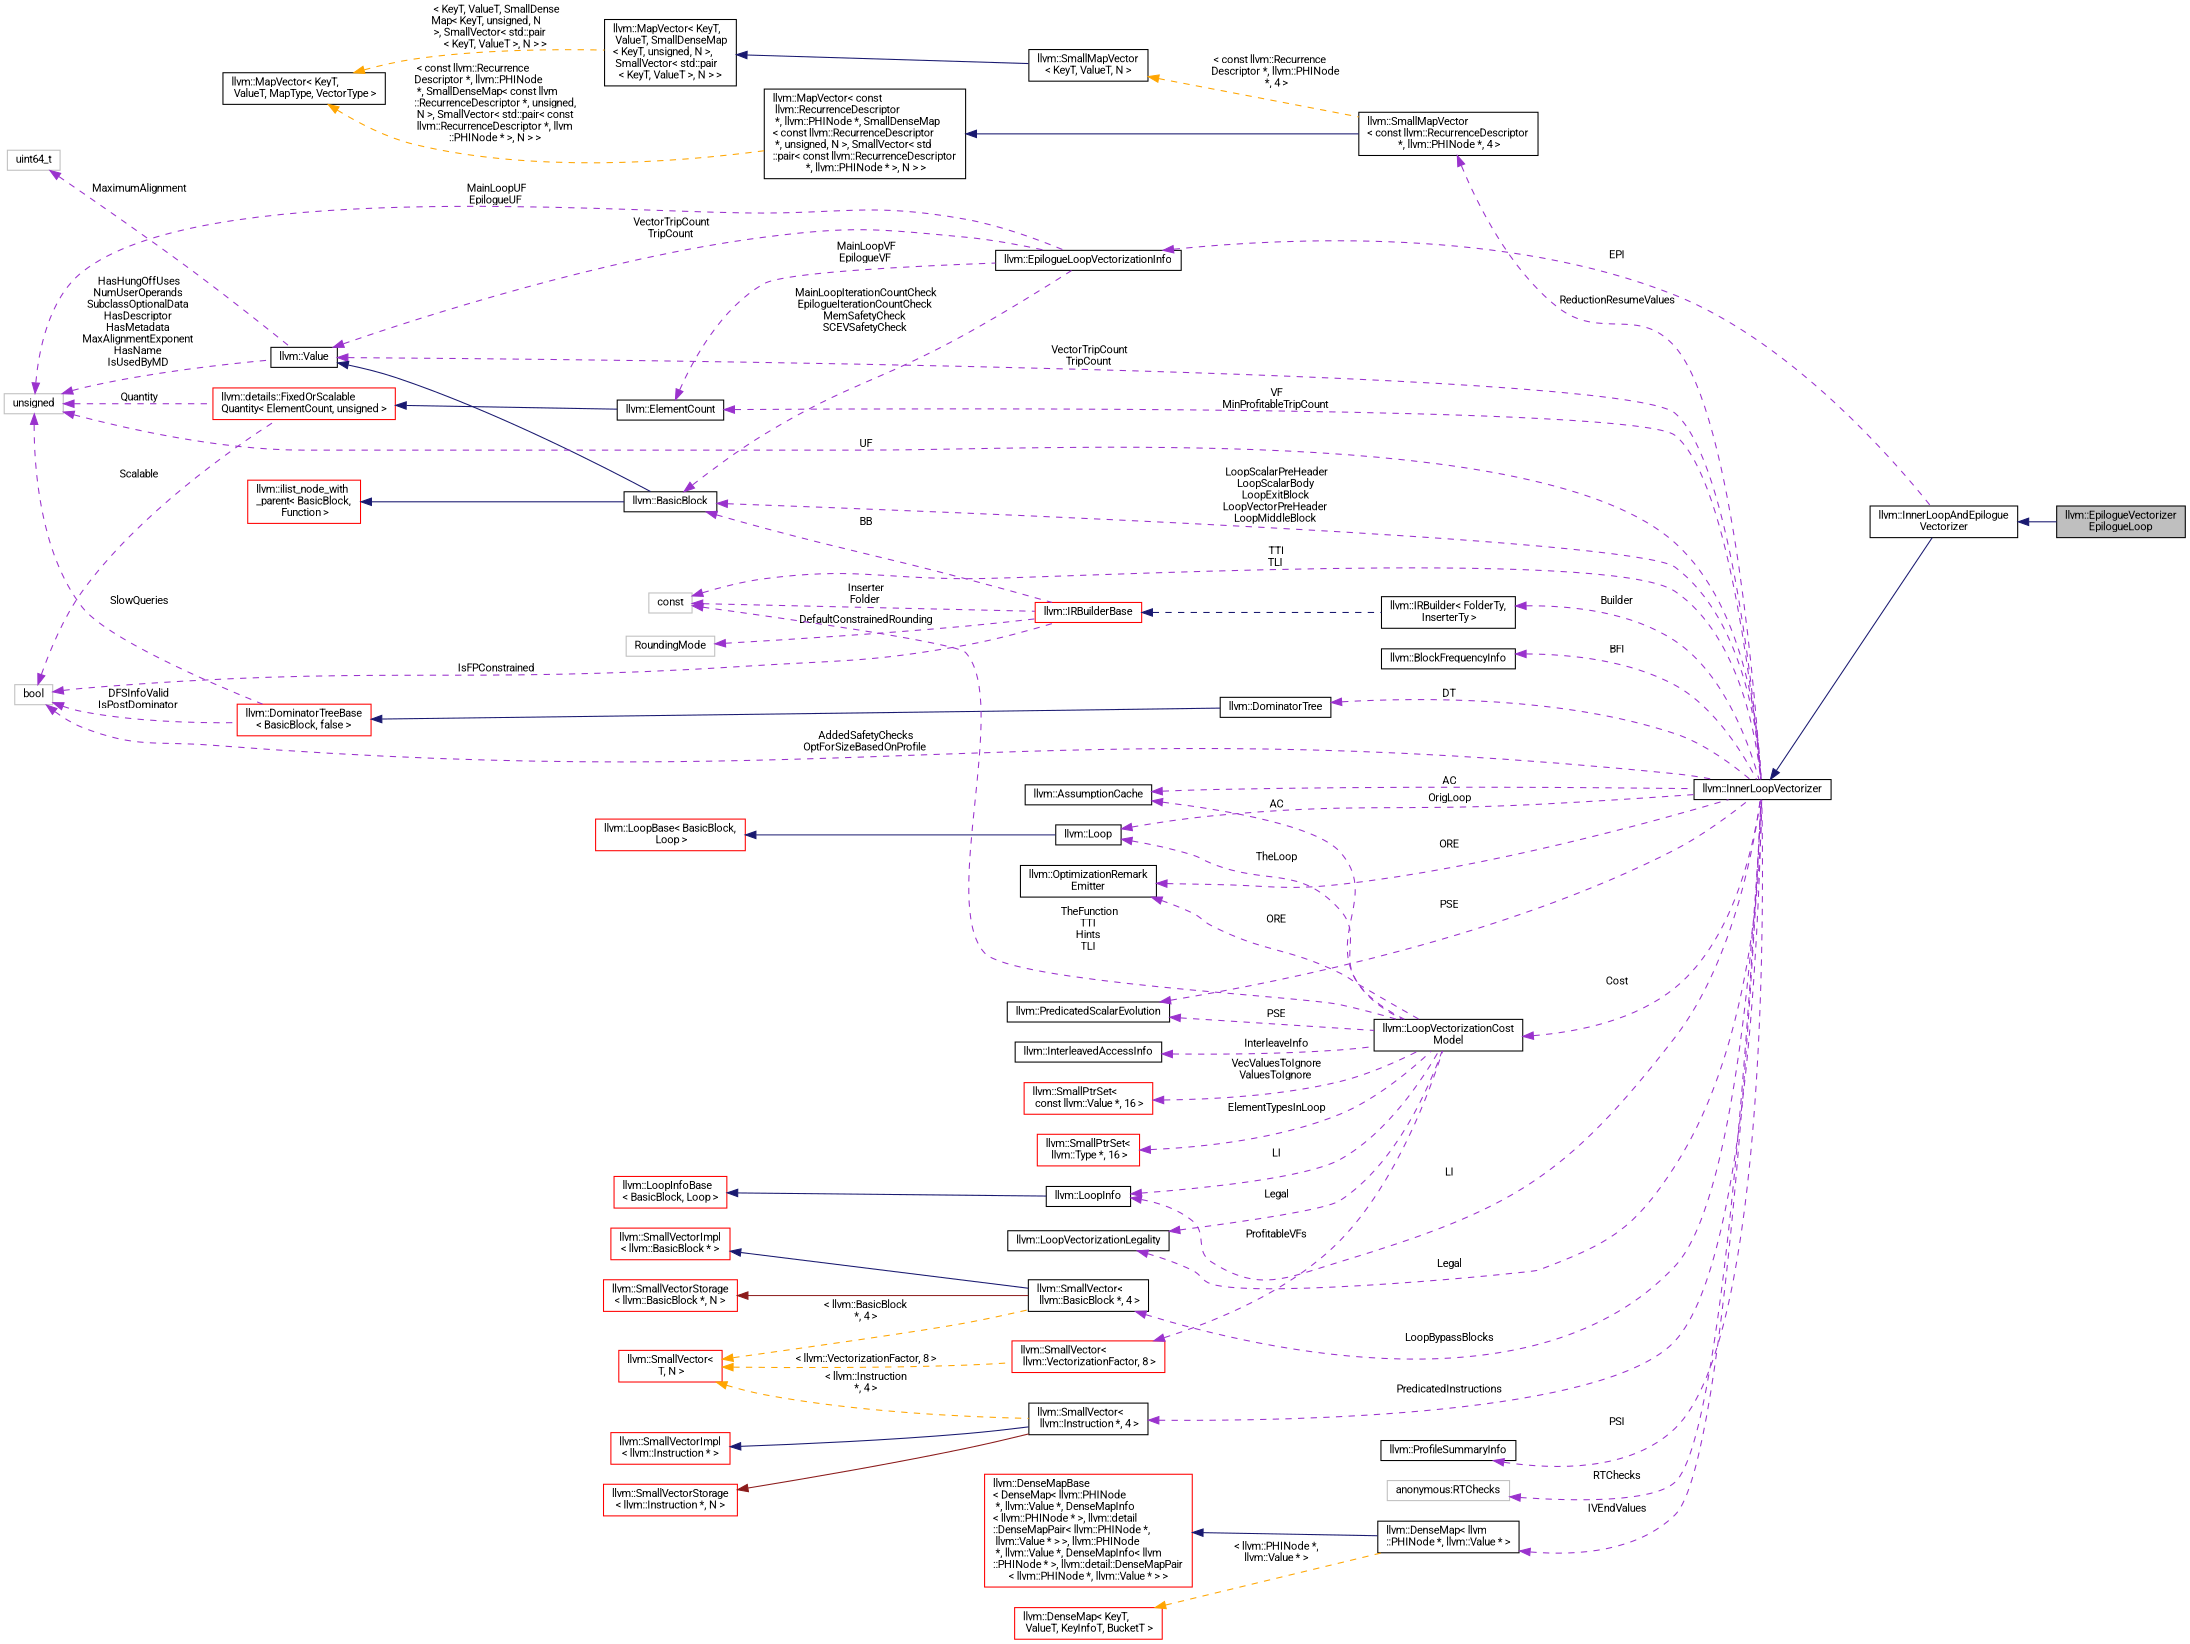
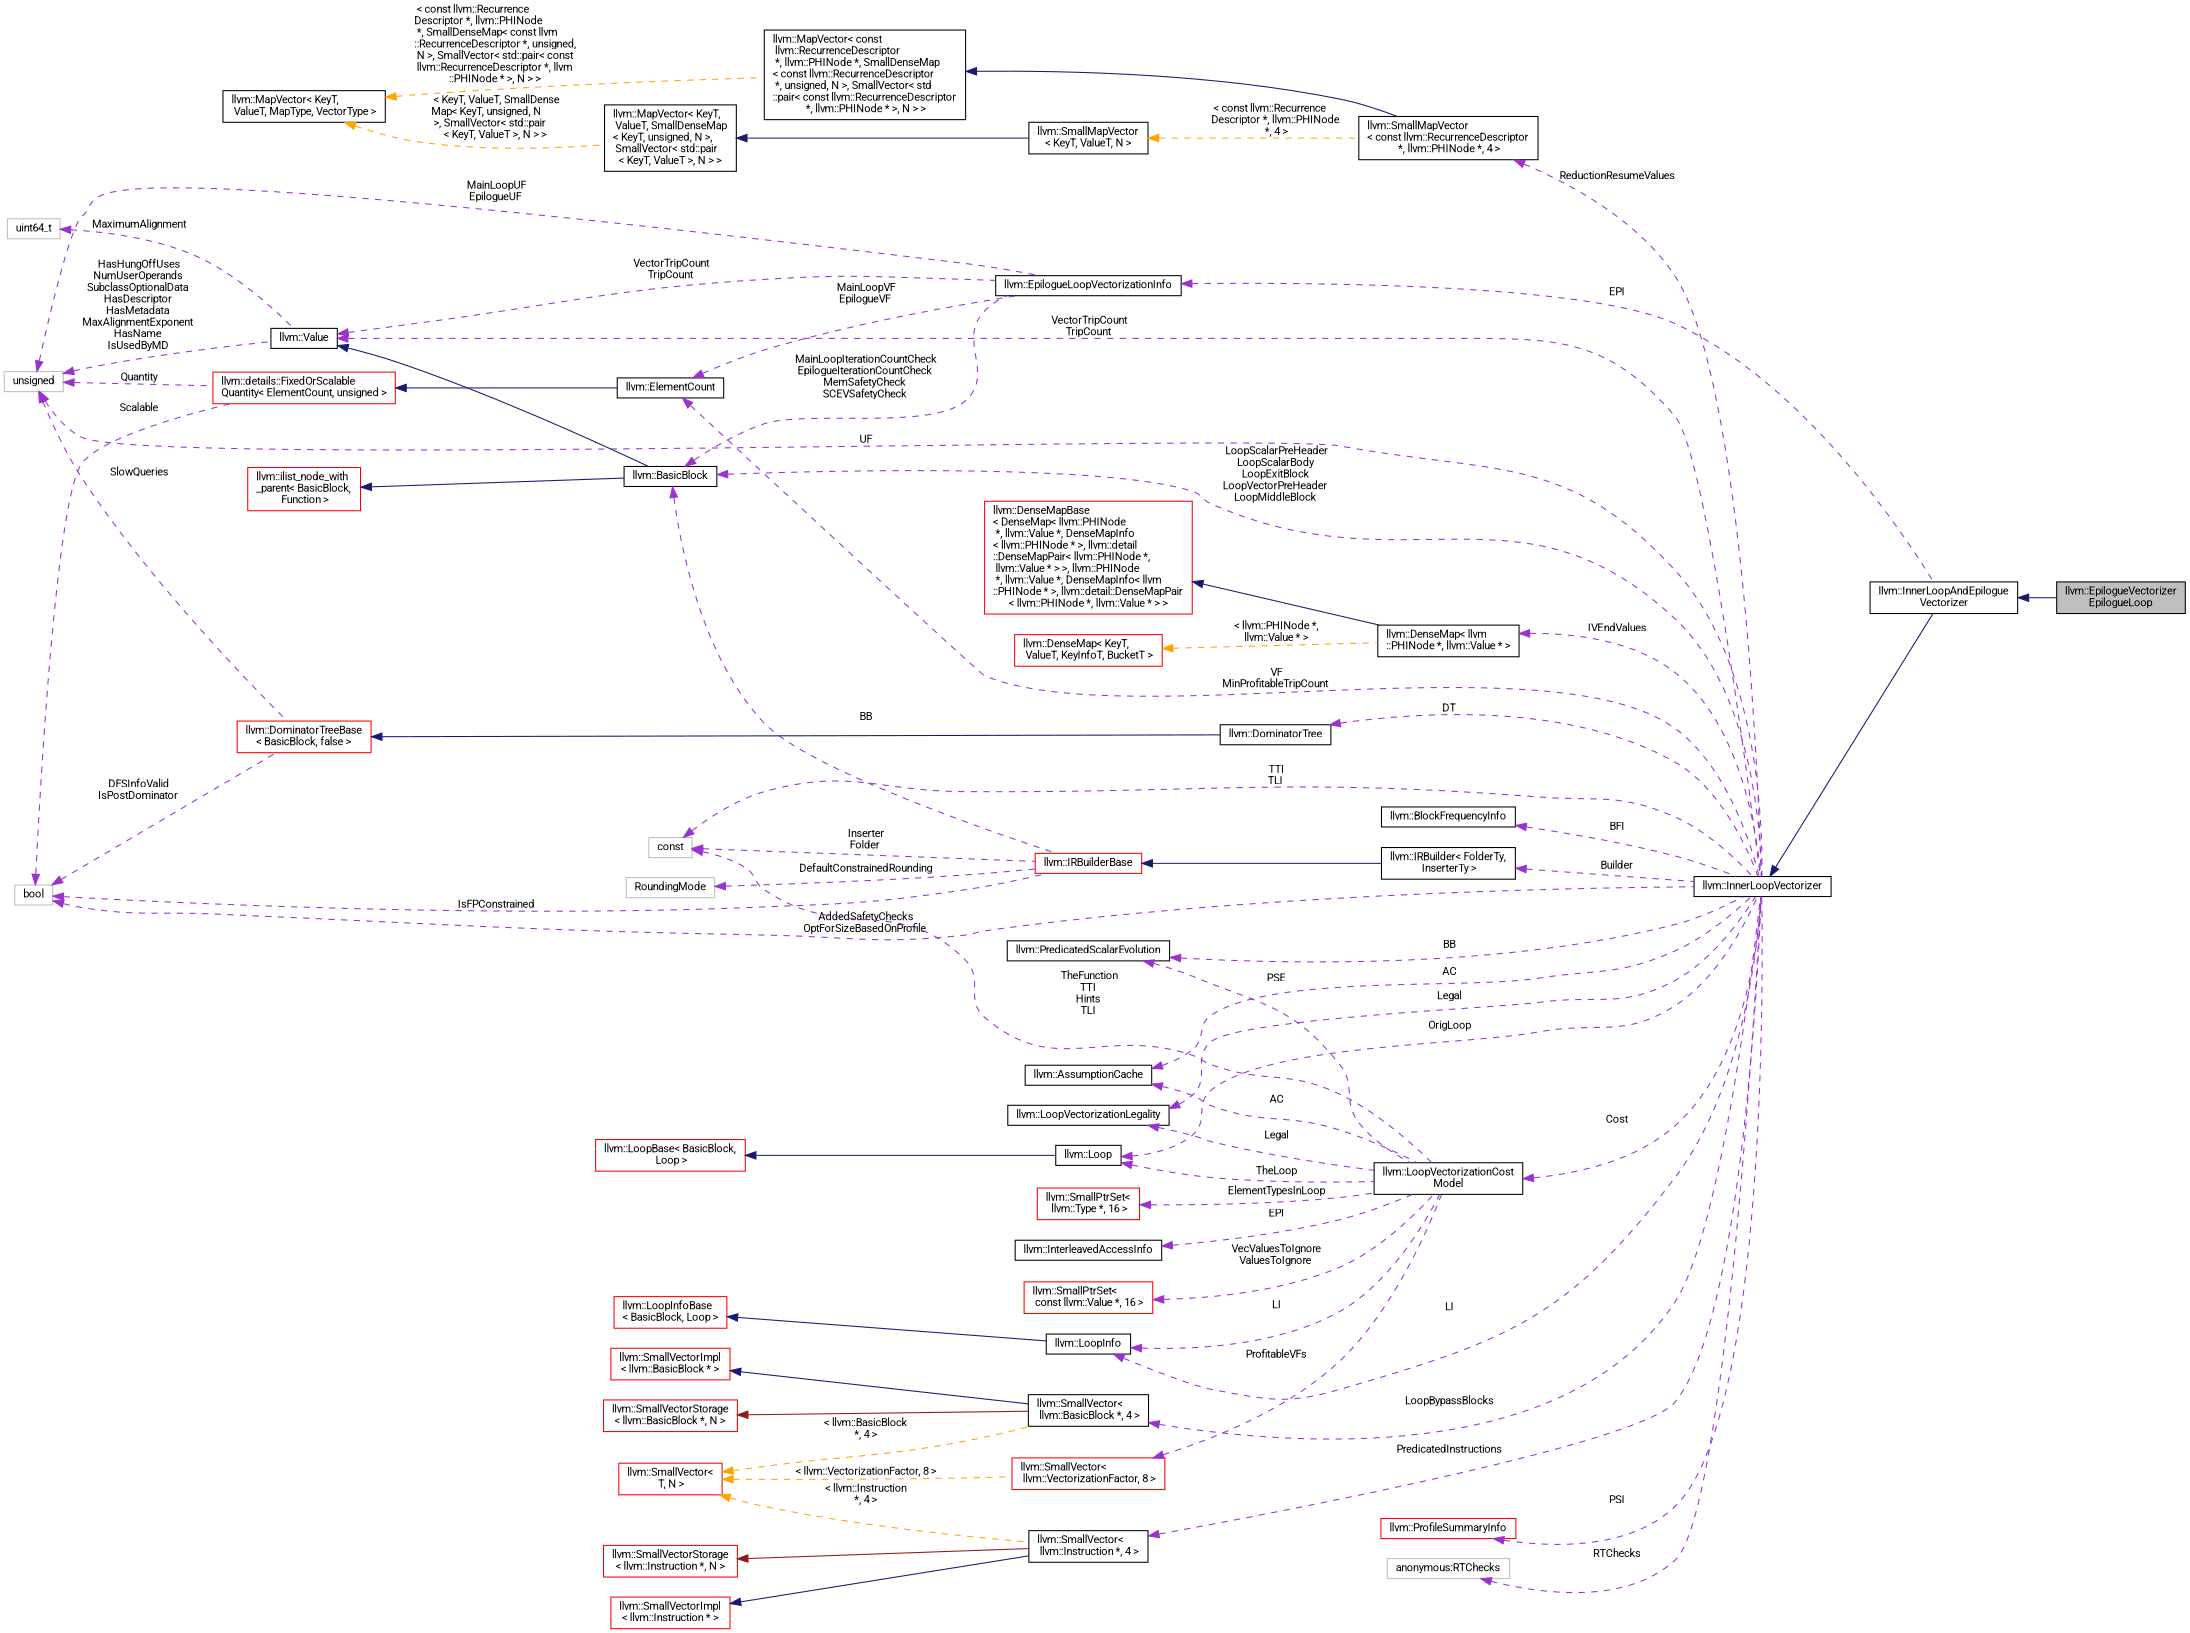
edge "llvm::IRBuilder< FolderTy, InserterTy >" -> "llvm::IRBuilderBase": style dashed -> solid
node "llvm::OptimizationRemark Emitter": removed
edge "llvm::InnerLoopVectorizer" -> "llvm::PredicatedScalarEvolution": label " PSE" -> " BB"
edge "llvm::LoopVectorizationCost Model" -> "llvm::InterleavedAccessInfo": label " InterleaveInfo" -> " EPI"
node "llvm::ProfileSummaryInfo": color black -> red
